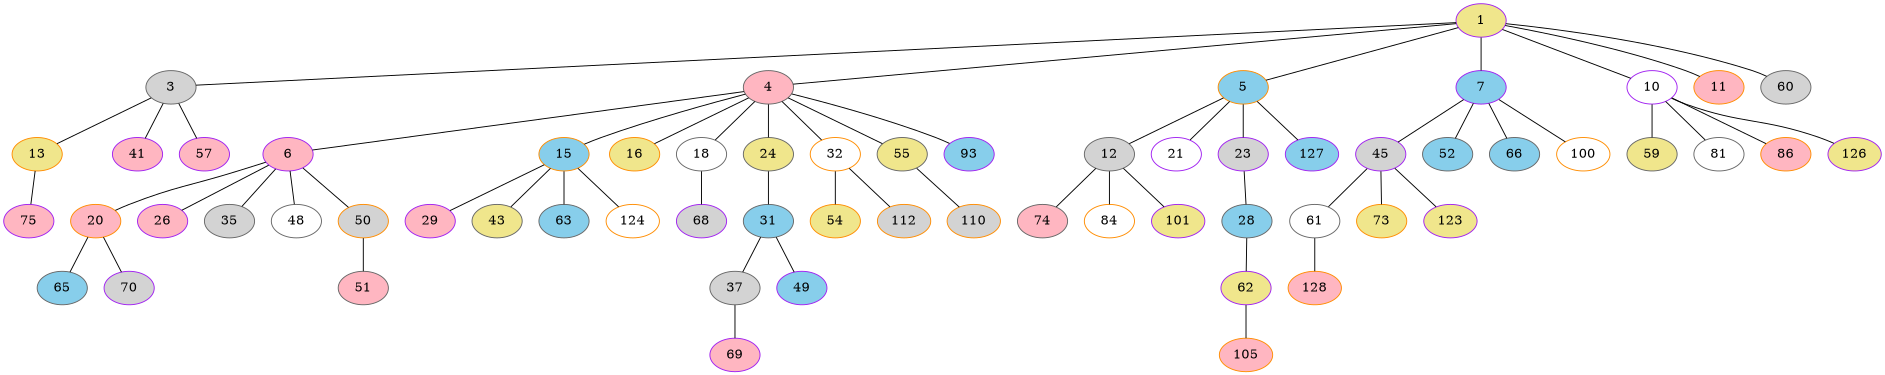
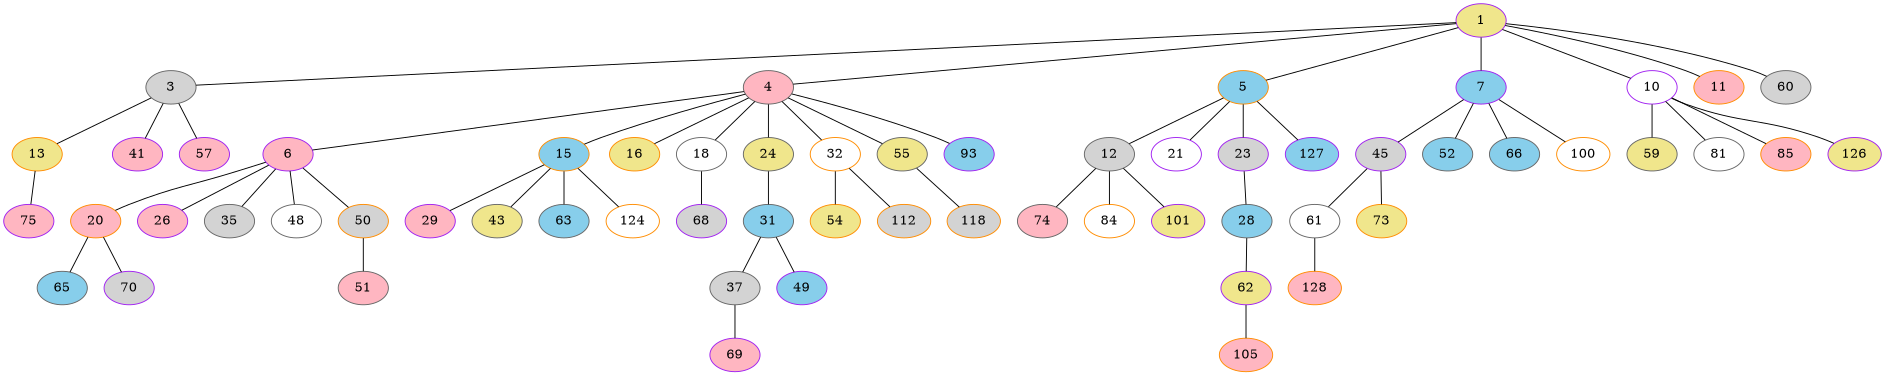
node "86": label "86" -> "85"
node "110": label "110" -> "118"
node "123": removed
